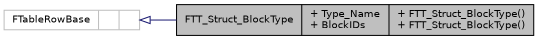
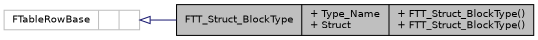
node "FTT_Struct_BlockType": text "+ BlockIDs" -> "+ Struct"
